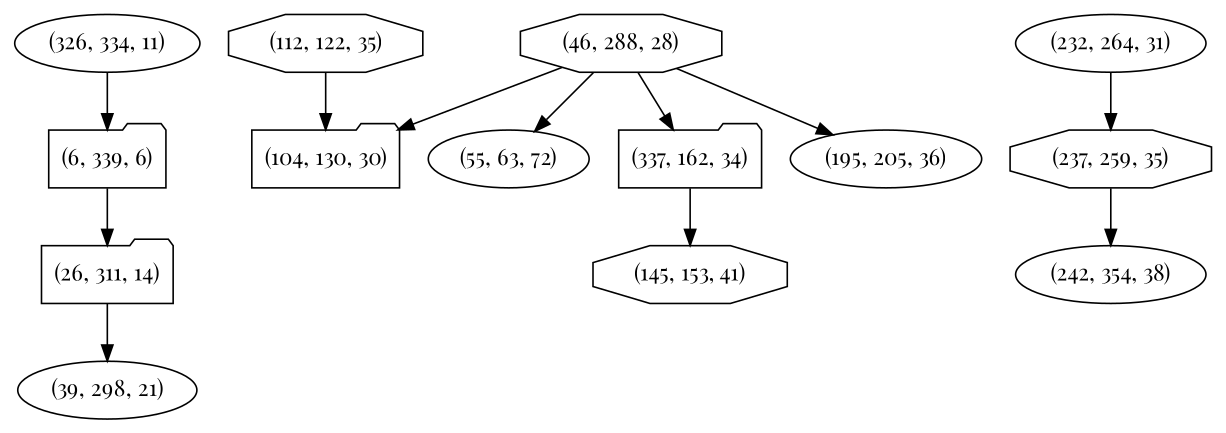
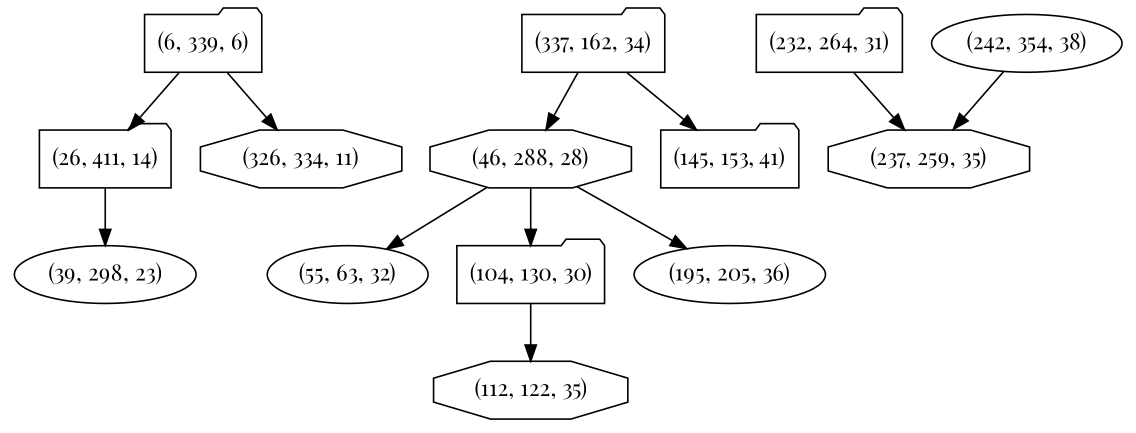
node "(326, 334, 11)": shape ellipse -> octagon
node "(232, 264, 31)": shape ellipse -> folder
edge "(326, 334, 11)" -> "(6, 339, 6)": reversed
edge "(112, 122, 35)" -> "(104, 130, 30)": reversed
edge "(46, 288, 28)" -> "(337, 162, 34)": reversed
node "(55, 63, 72)": label "(55, 63, 72)" -> "(55, 63, 32)"
edge "(237, 259, 35)" -> "(242, 354, 38)": reversed
node "(26, 311, 14)": label "(26, 311, 14)" -> "(26, 411, 14)"
node "(145, 153, 41)": shape octagon -> folder
node "(39, 298, 21)": label "(39, 298, 21)" -> "(39, 298, 23)"
